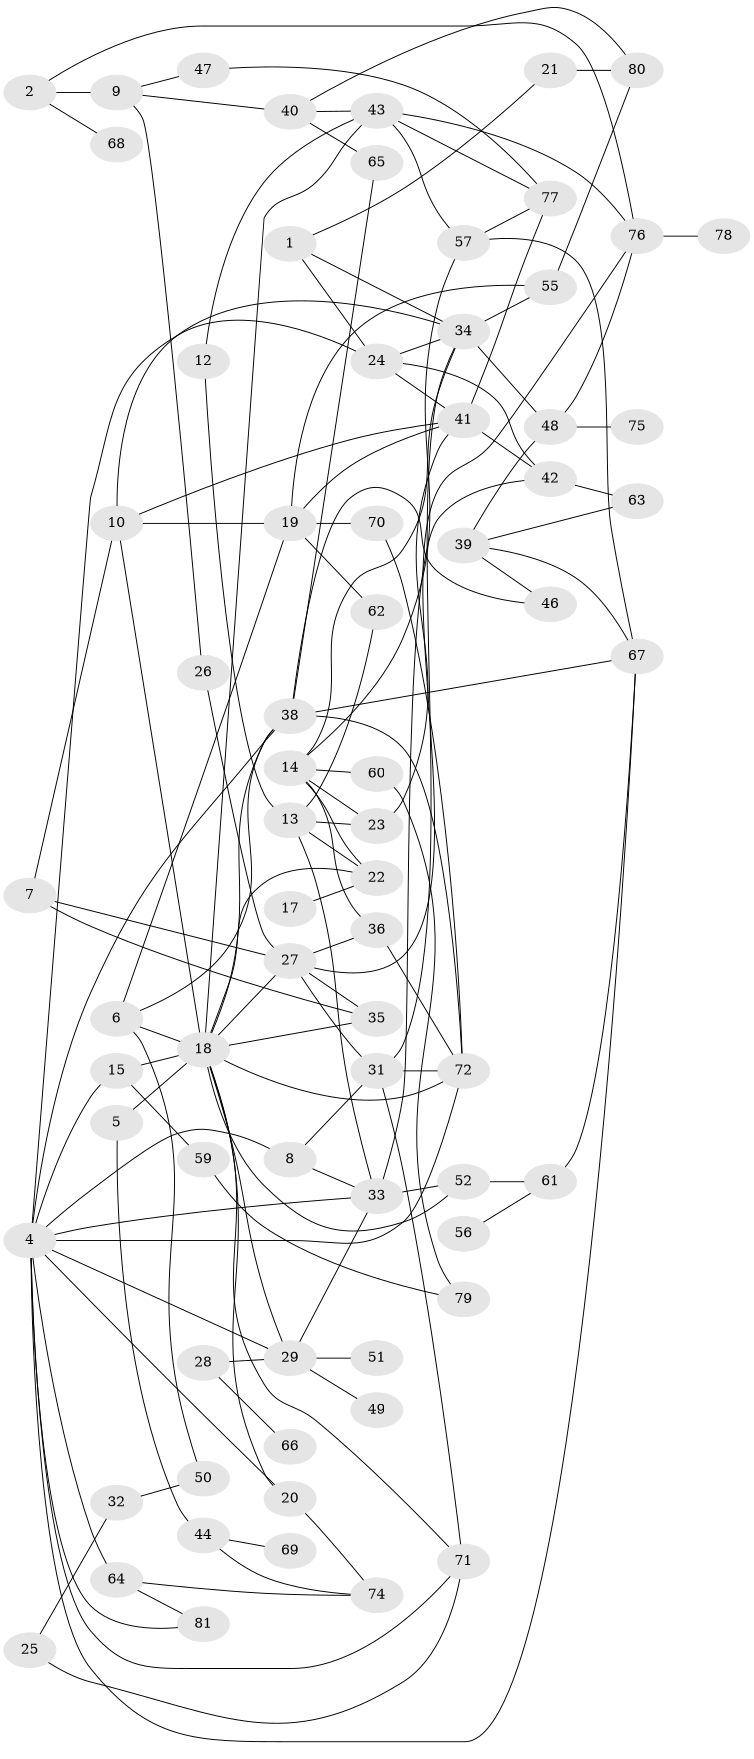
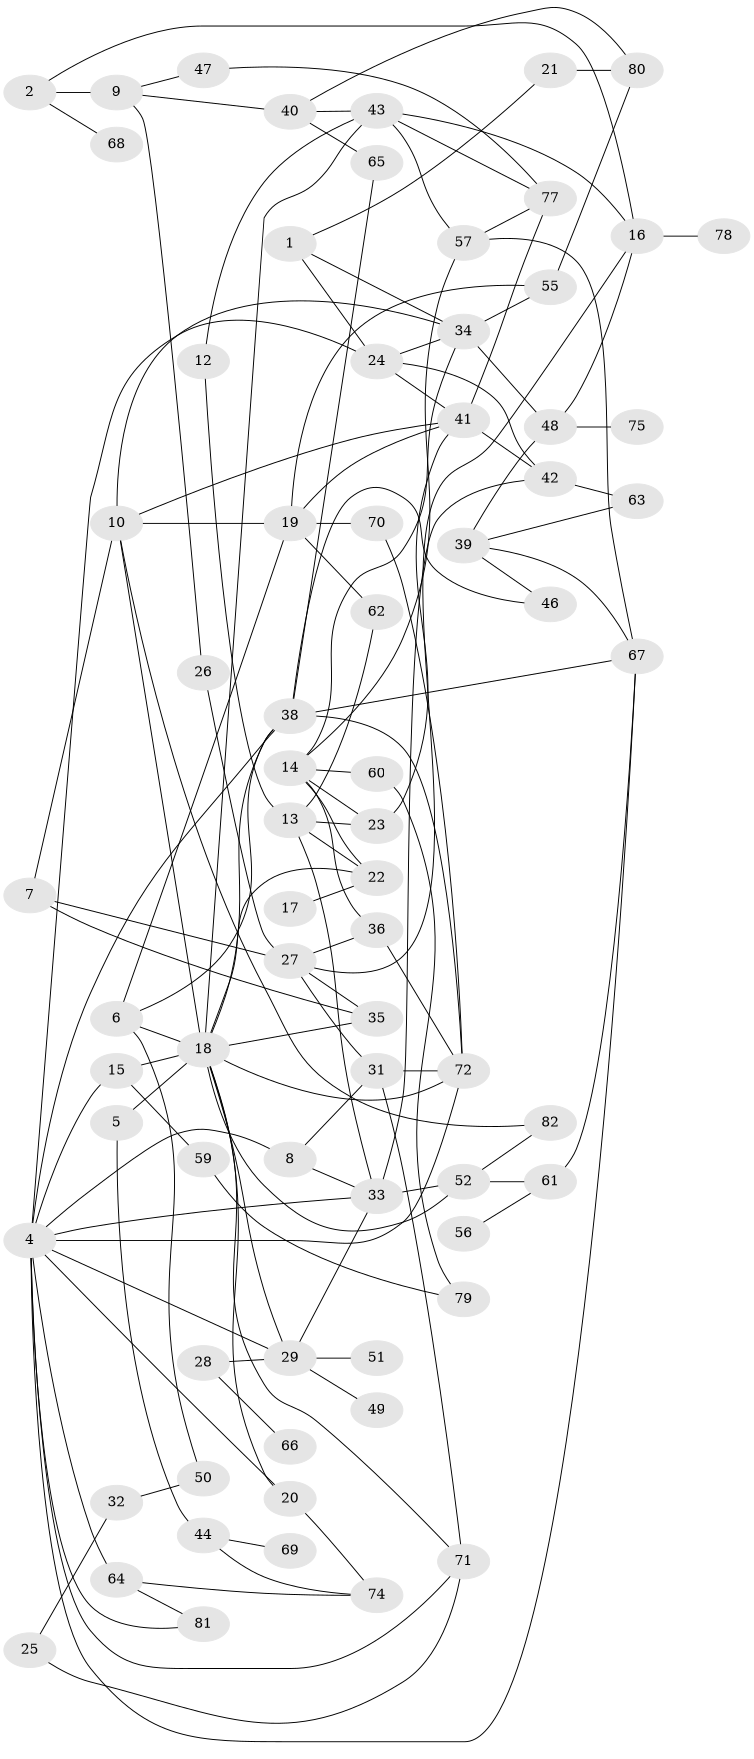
node "76": label "76" -> "16"
edge "34" -- "31": removed
edge "27" -- "18": removed
node "82": added
